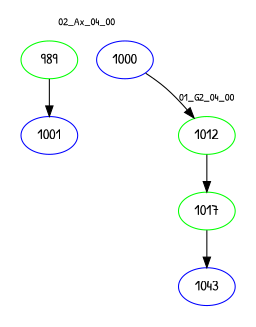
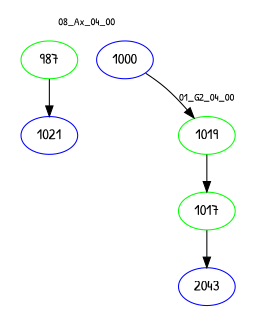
cluster "02_Ax_04_00": label "02_Ax_04_00" -> "08_Ax_04_00"
node "989": label "989" -> "987"
node "1001": label "1001" -> "1021"
node "1012": label "1012" -> "1019"
node "1043": label "1043" -> "2043"
